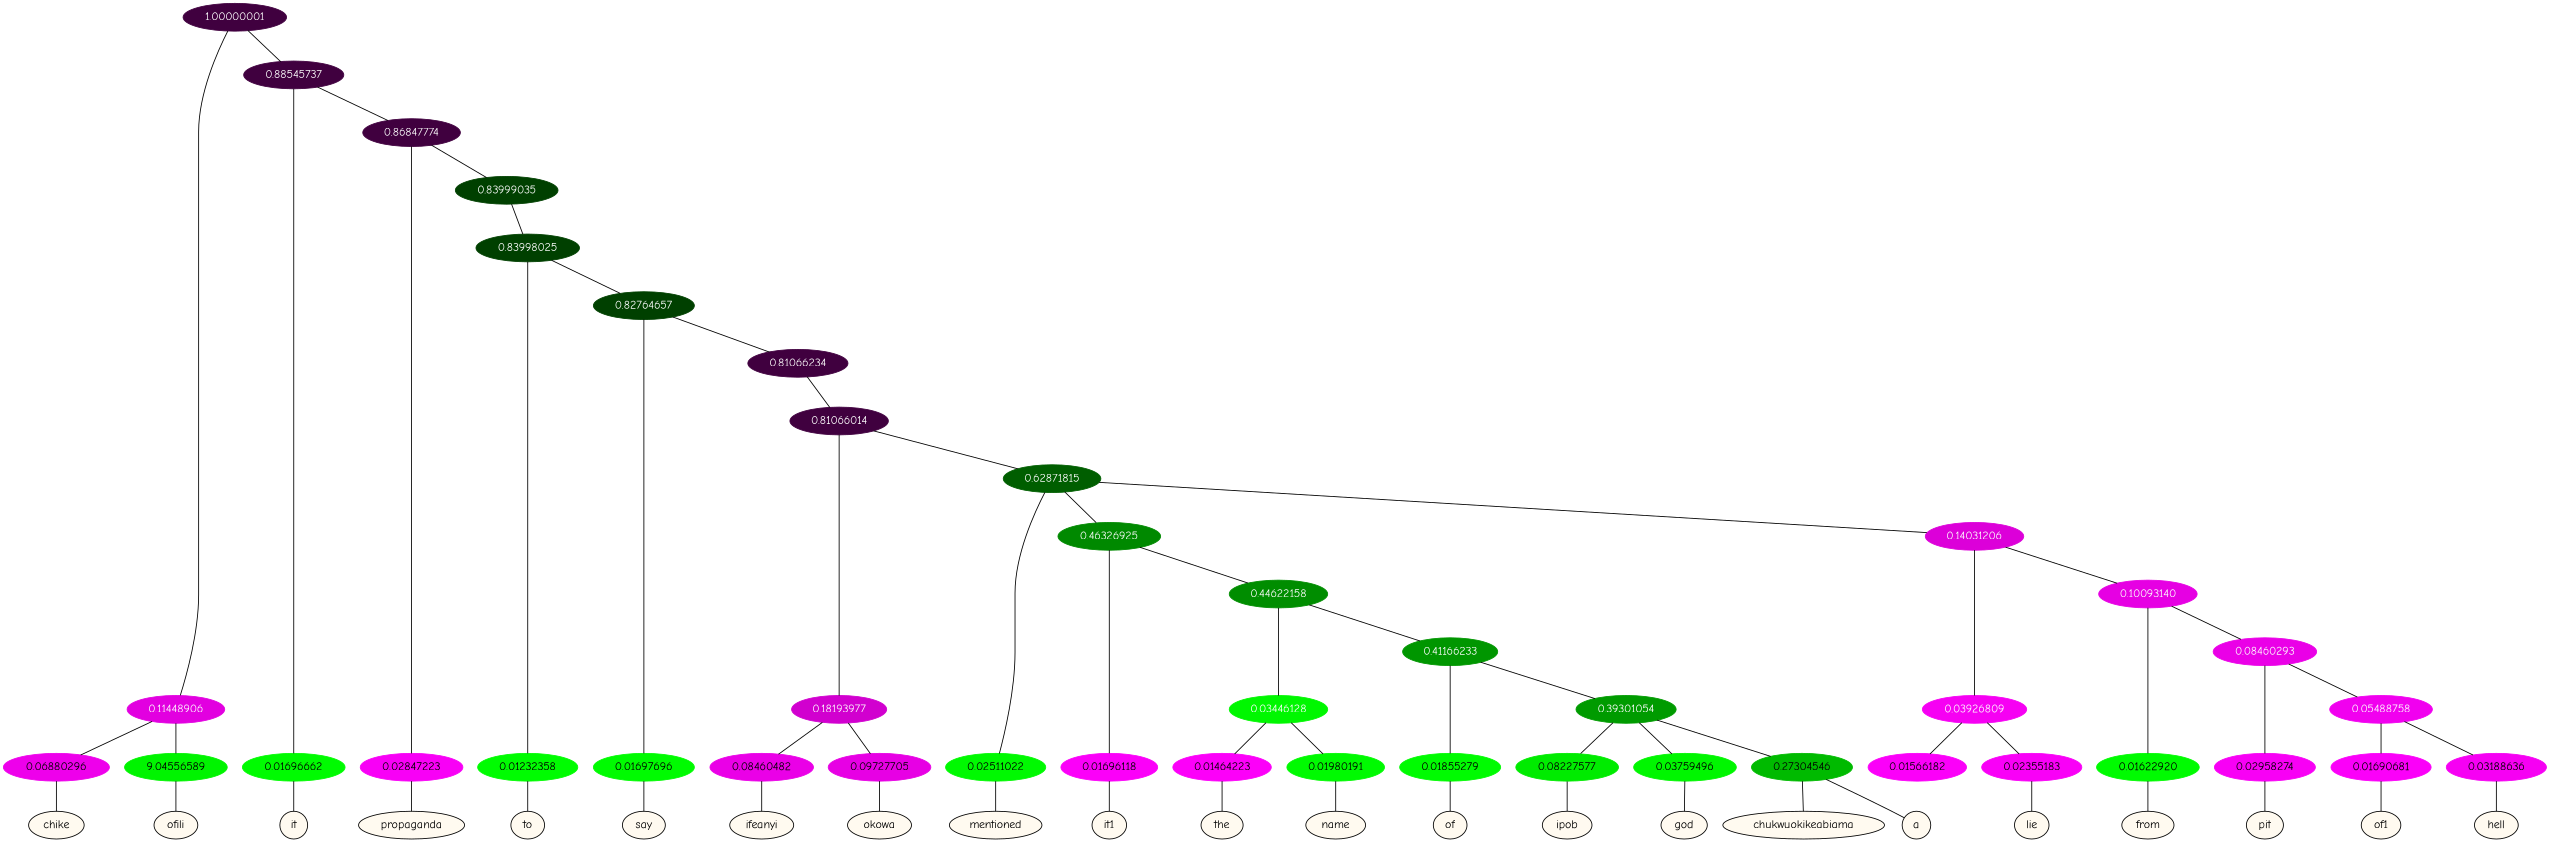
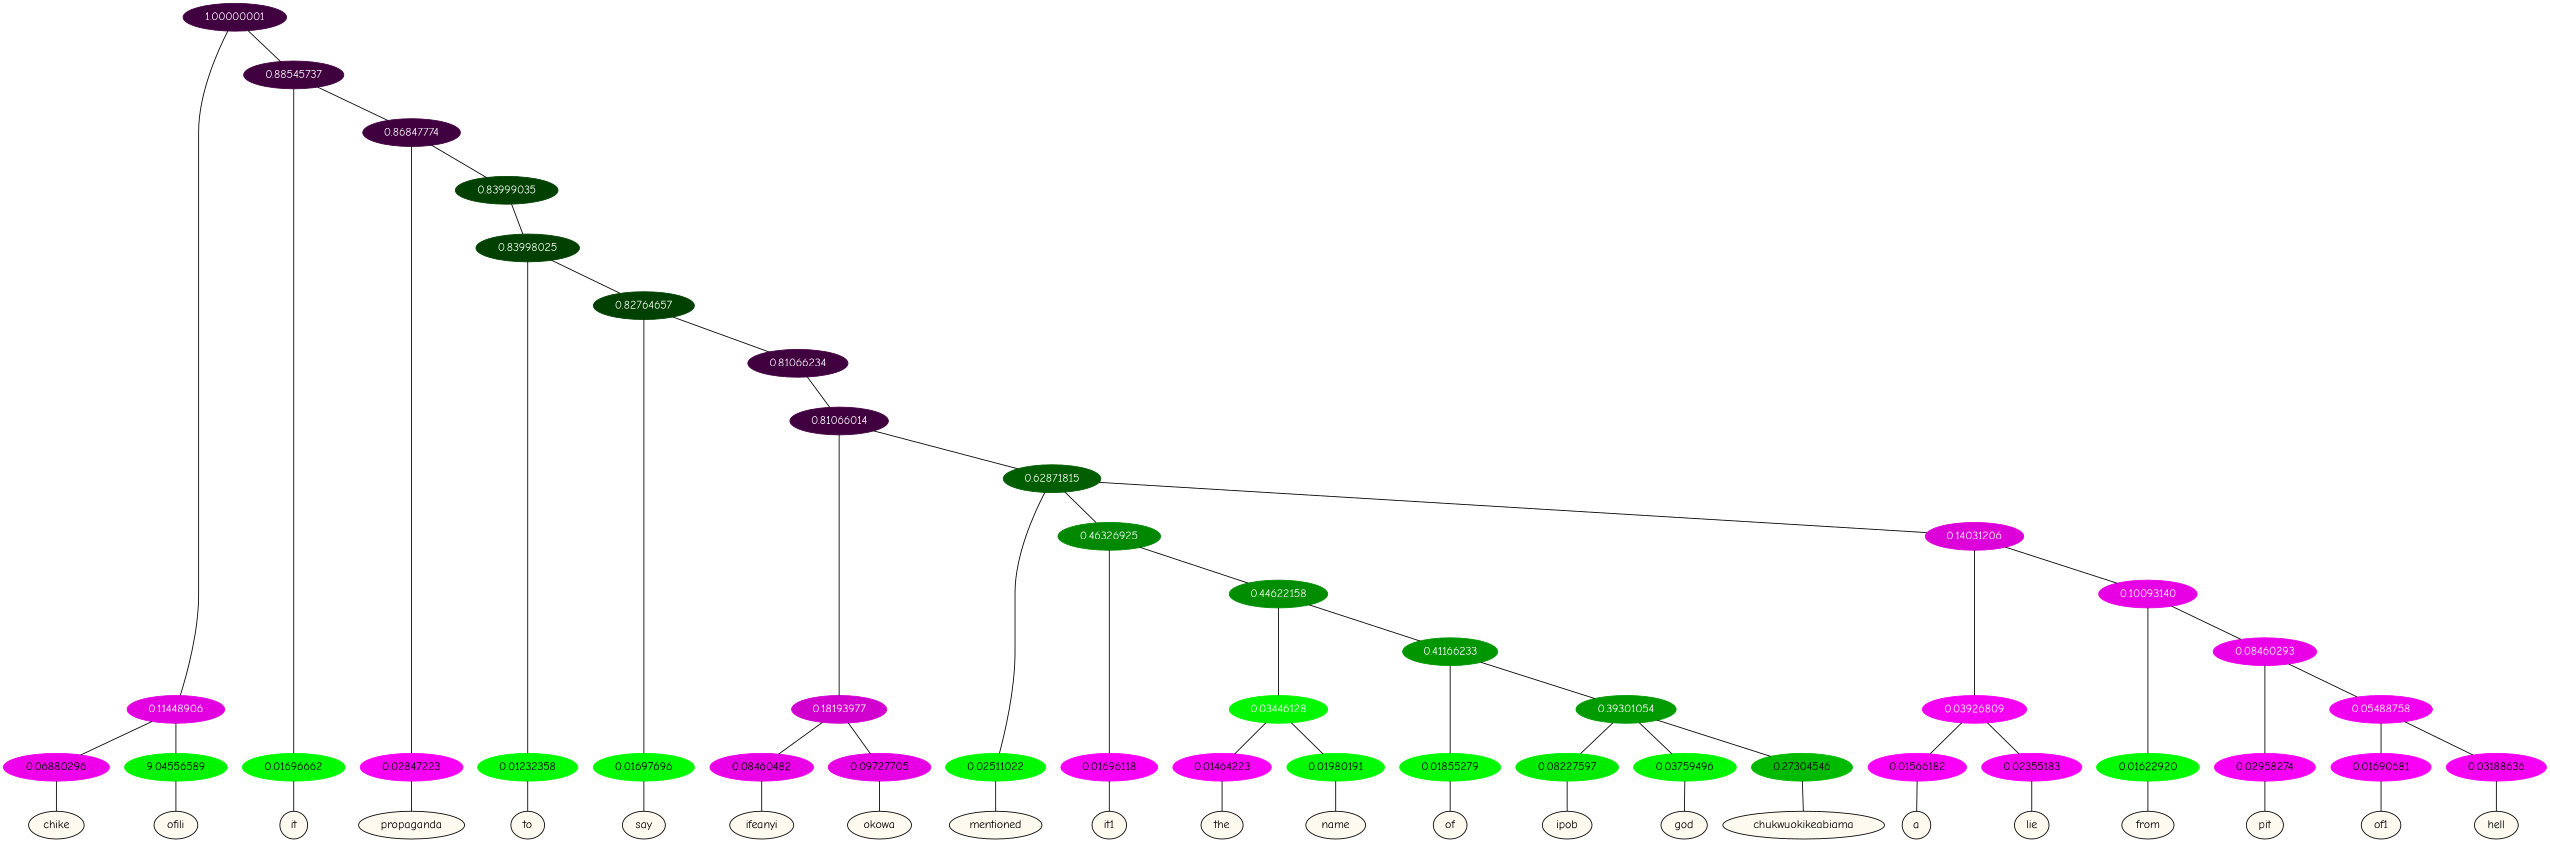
node "0.08227577": label "0.08227577" -> "0.08227597"
edge "0.27304546" -- "a": now "0.01566182" -- "a"
